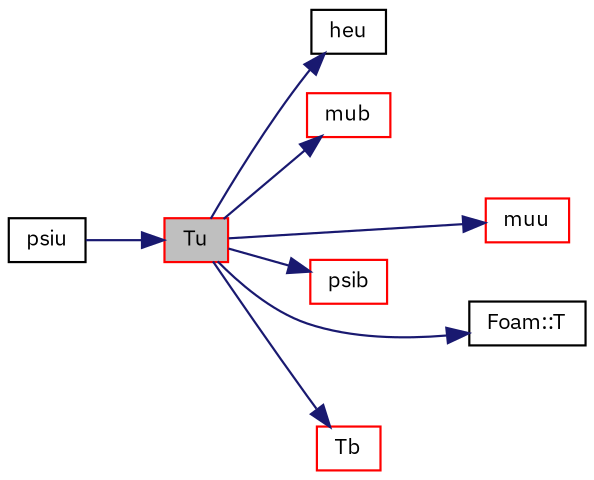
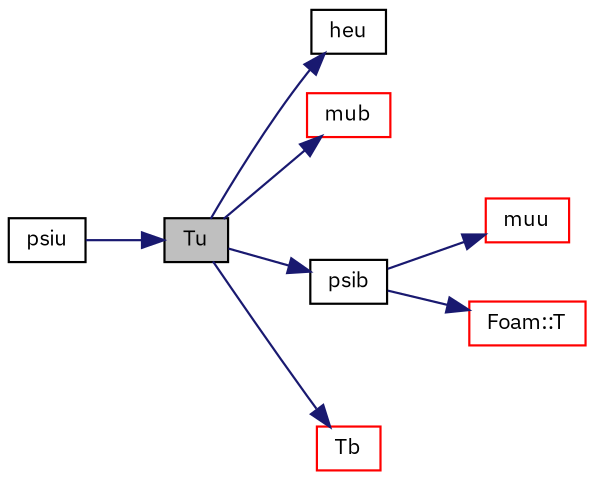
edge "Tu" -> "muu": now "psib" -> "muu"
node "Tu": color red -> black
node "psib": color red -> black
node "Foam::T": color black -> red
edge "Tu" -> "Foam::T": now "psib" -> "Foam::T"
